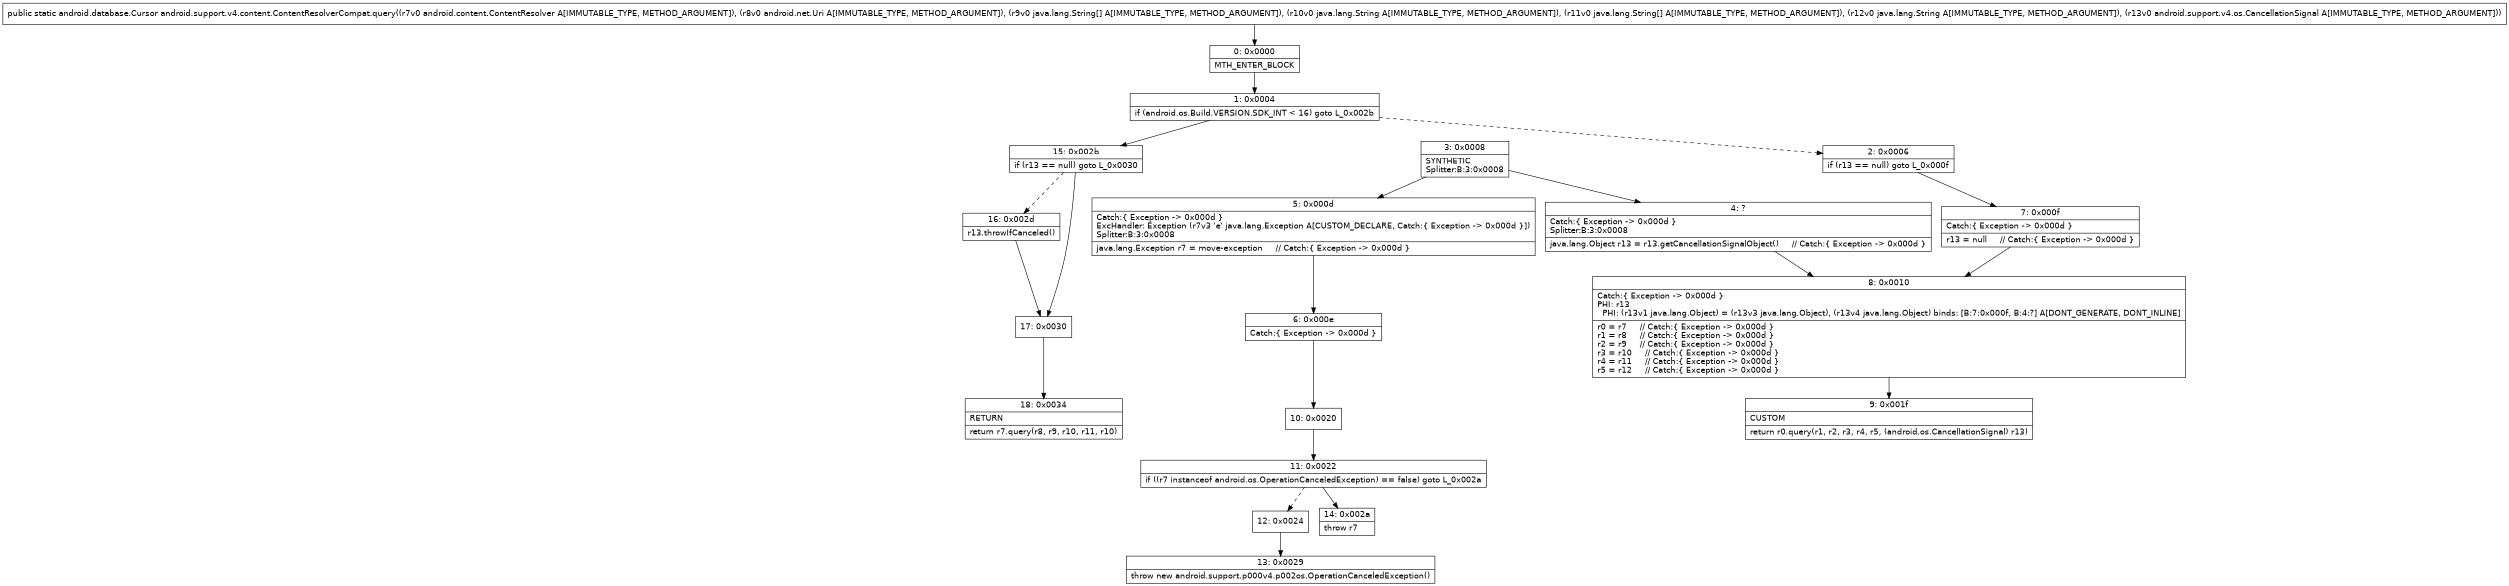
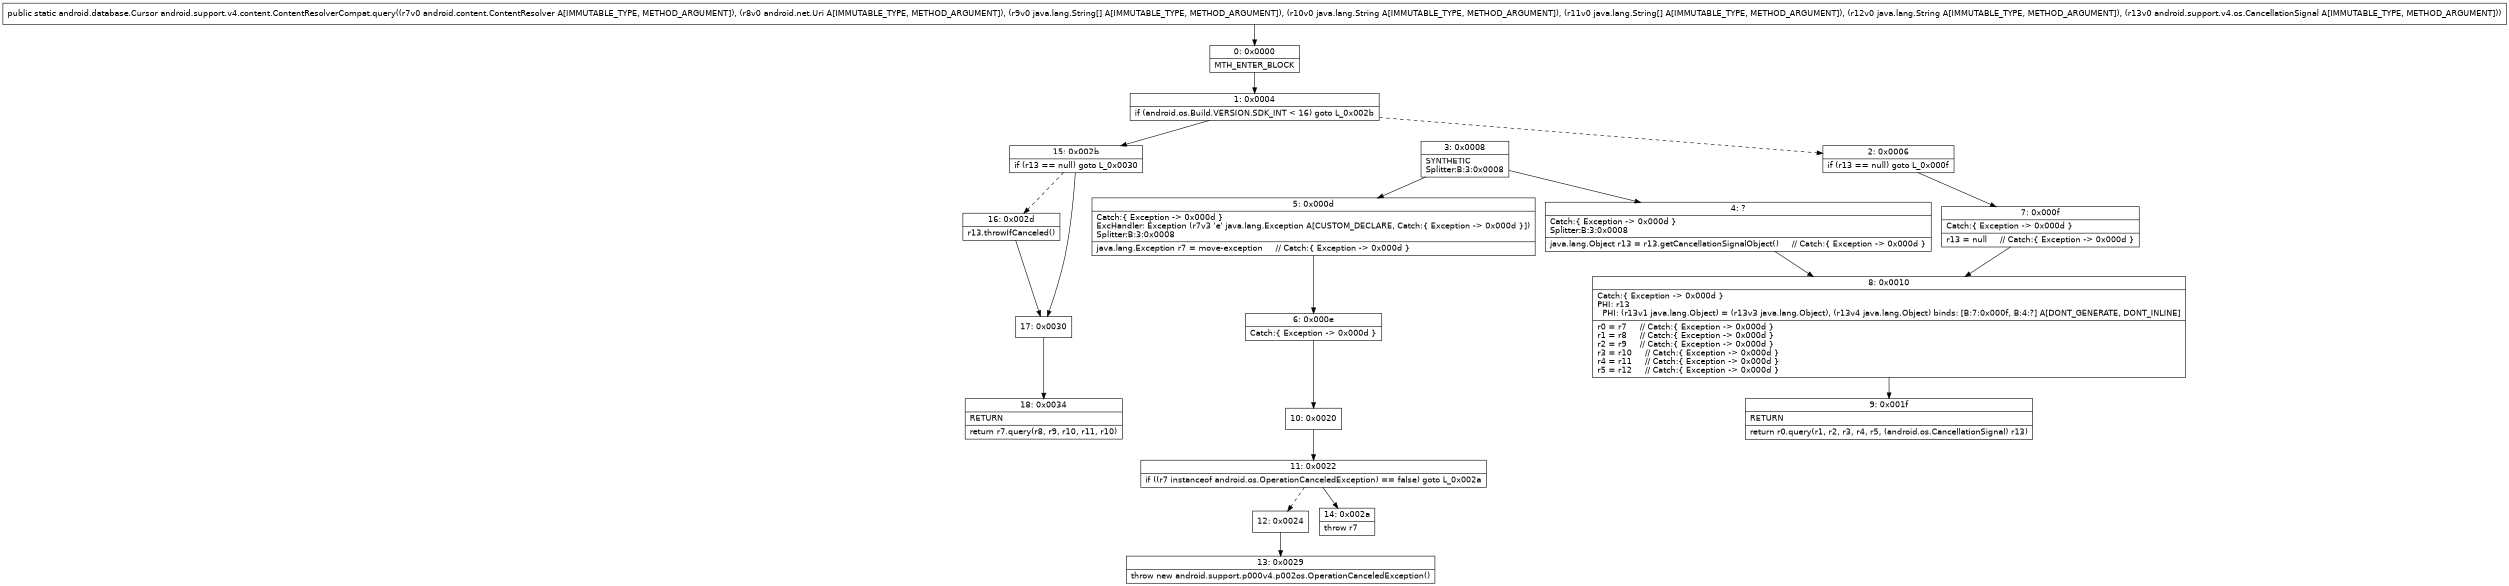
node "9: 0x001f": text "CUSTOM" -> "RETURN"
